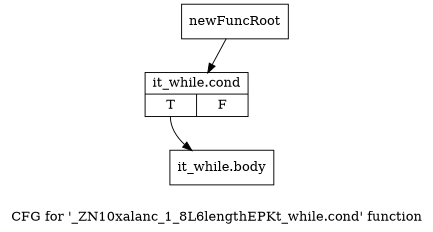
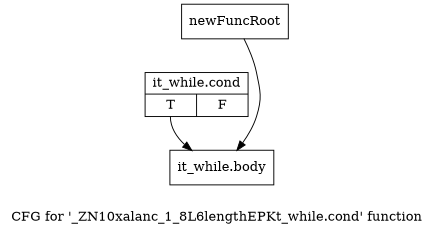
edge "newFuncRoot" -> "it_while.cond": now "newFuncRoot" -> "it_while.body"
